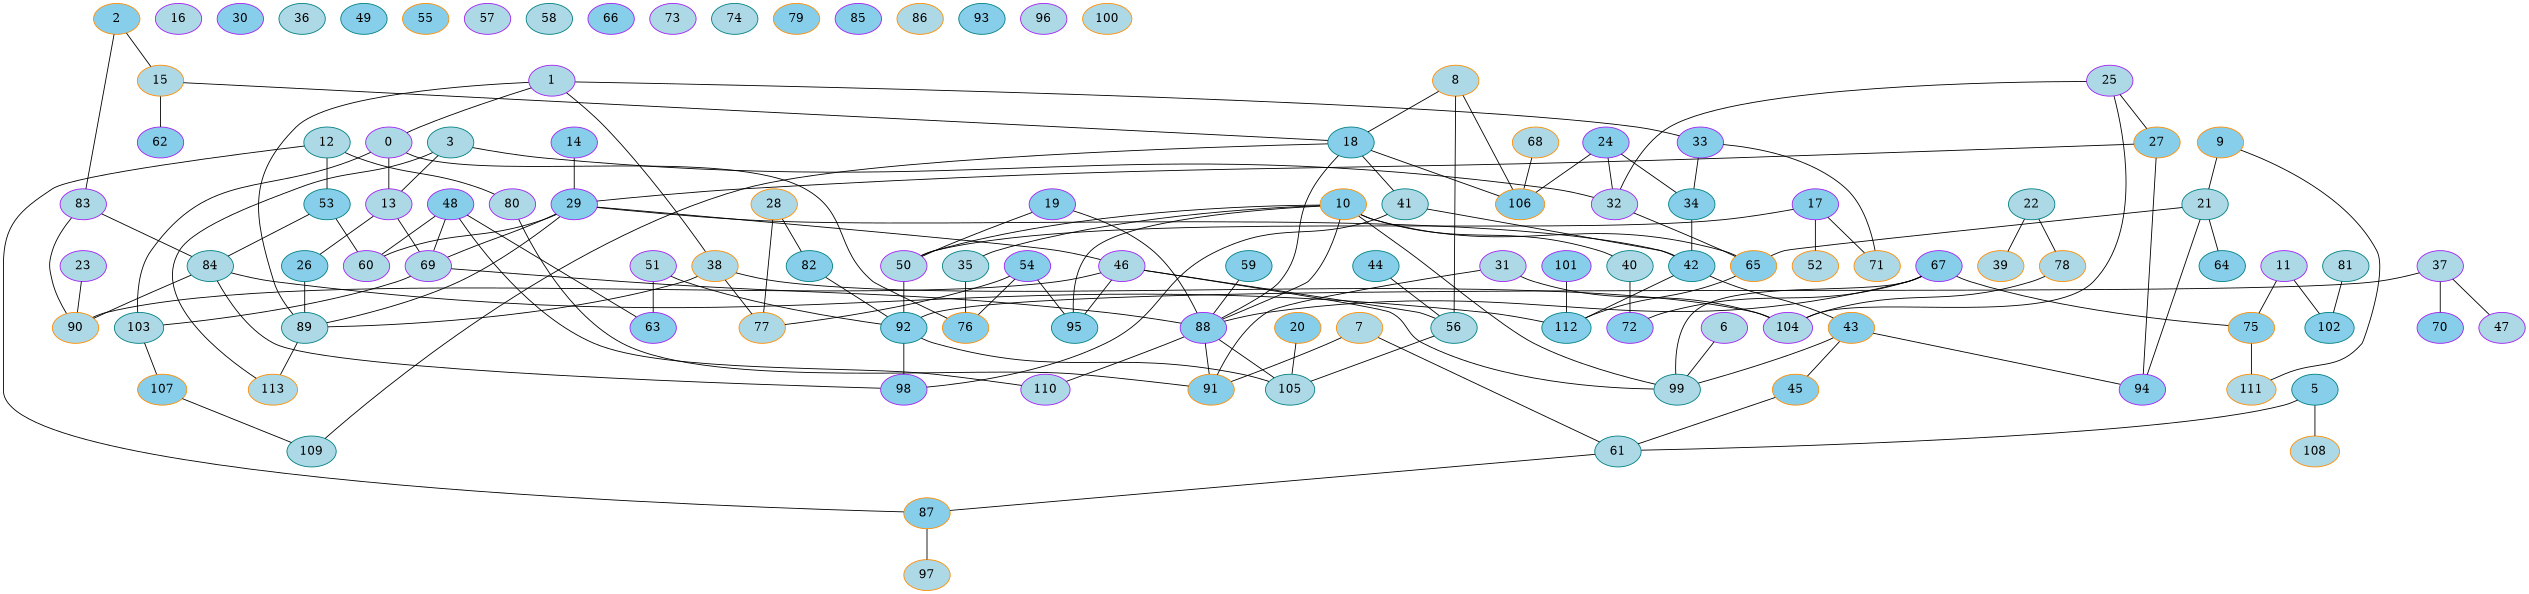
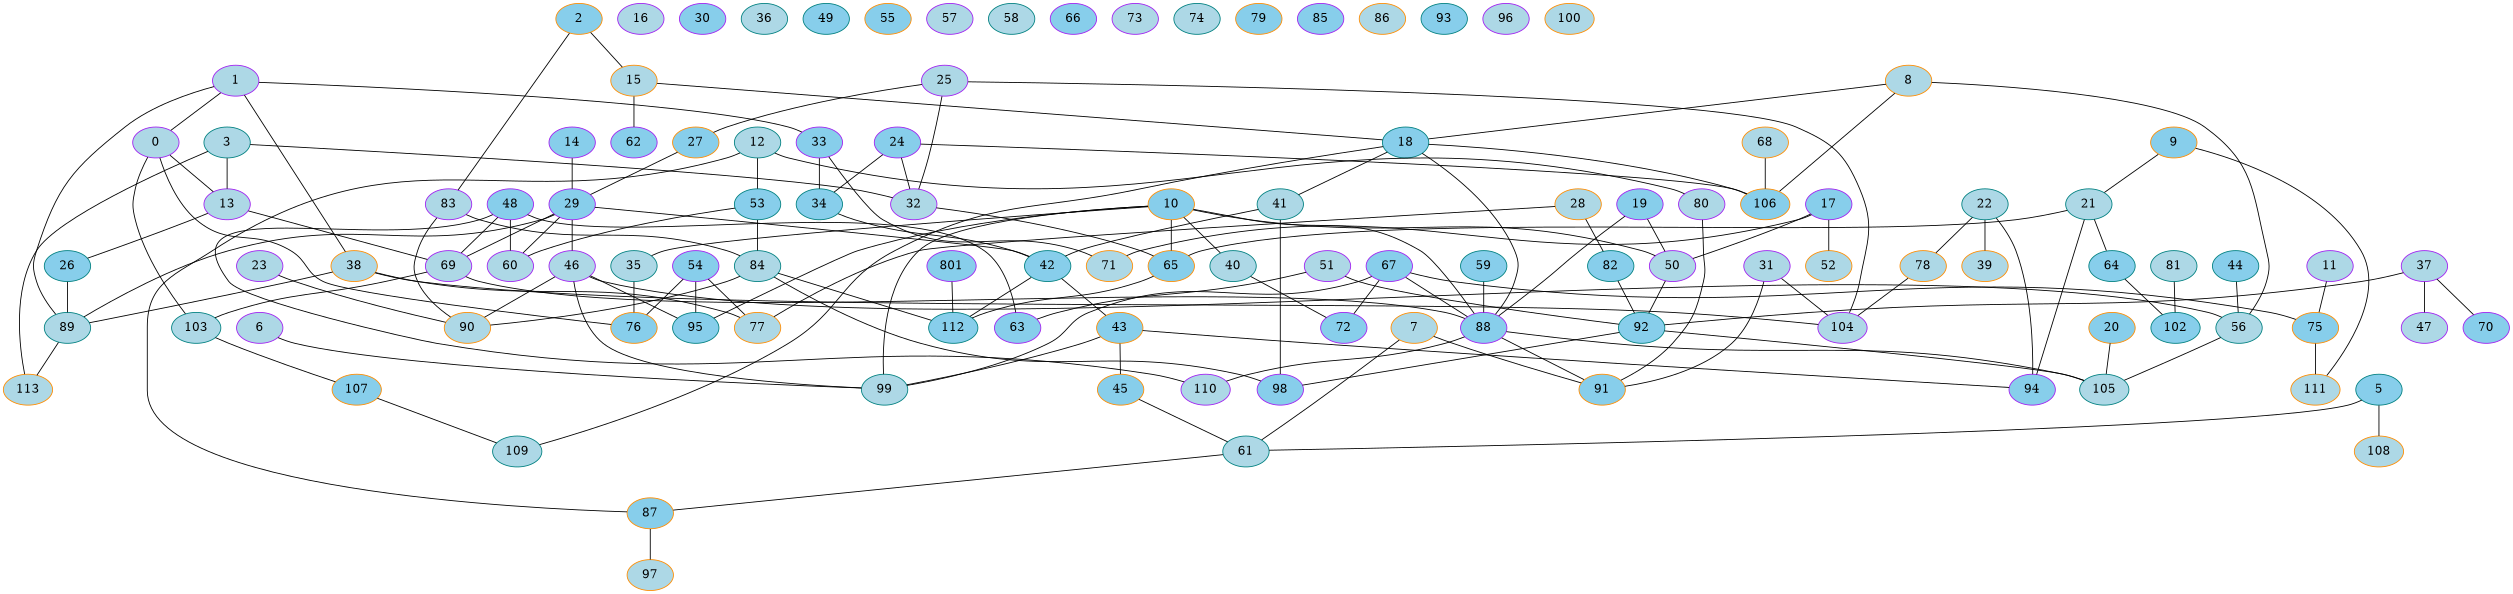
node "101": label "101" -> "801"
edge "27" -- "94": now "22" -- "94"
edge "11" -- "102": now "64" -- "102"
